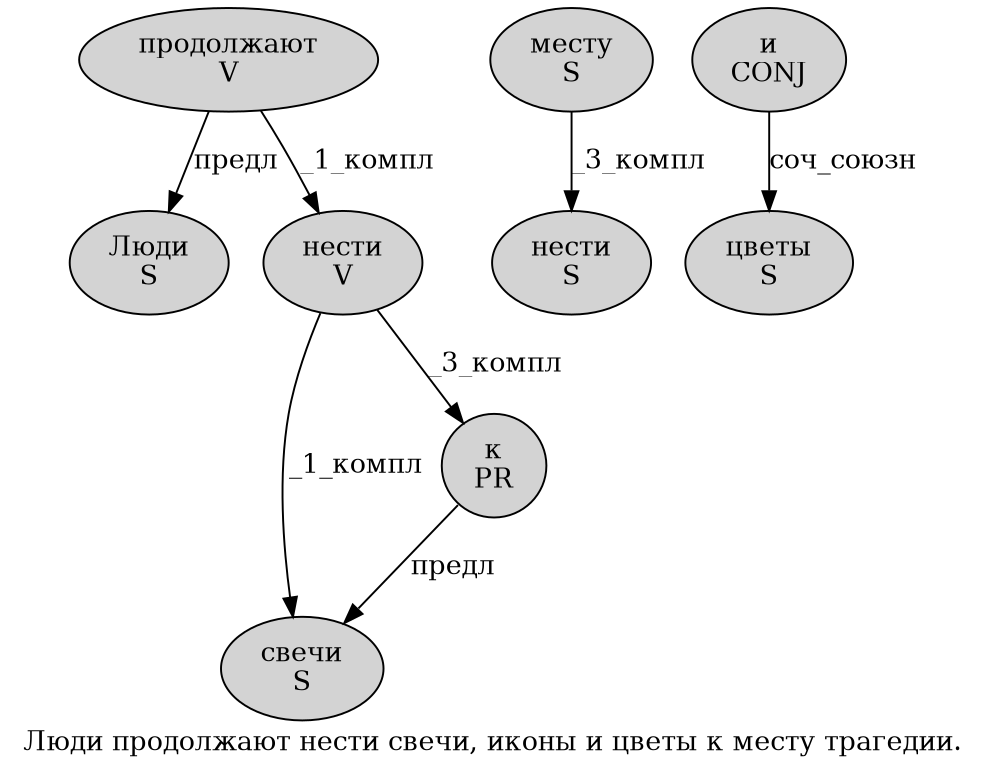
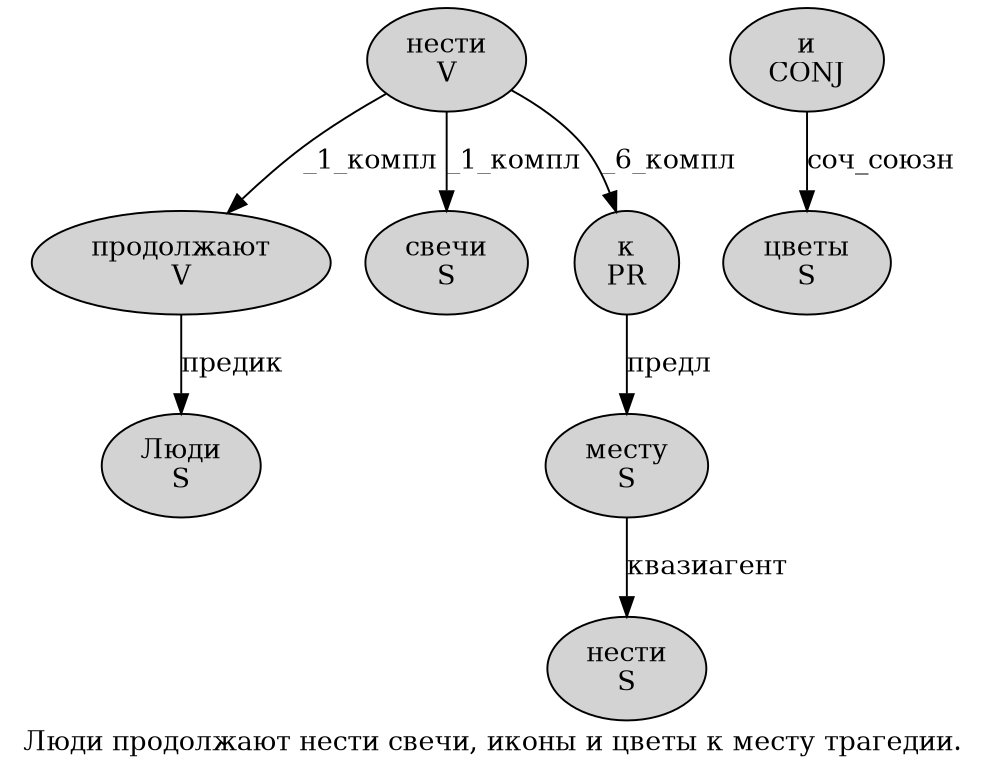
edge "продолжают V" -> "нести V": reversed
edge "продолжают V" -> "Люди S": label "предл" -> "предик"
edge "месту S" -> "нести S": label "_3_компл" -> "квазиагент"
edge "нести V" -> "к PR": label "_3_компл" -> "_6_компл"
edge "к PR" -> "свечи S": now "к PR" -> "месту S"
